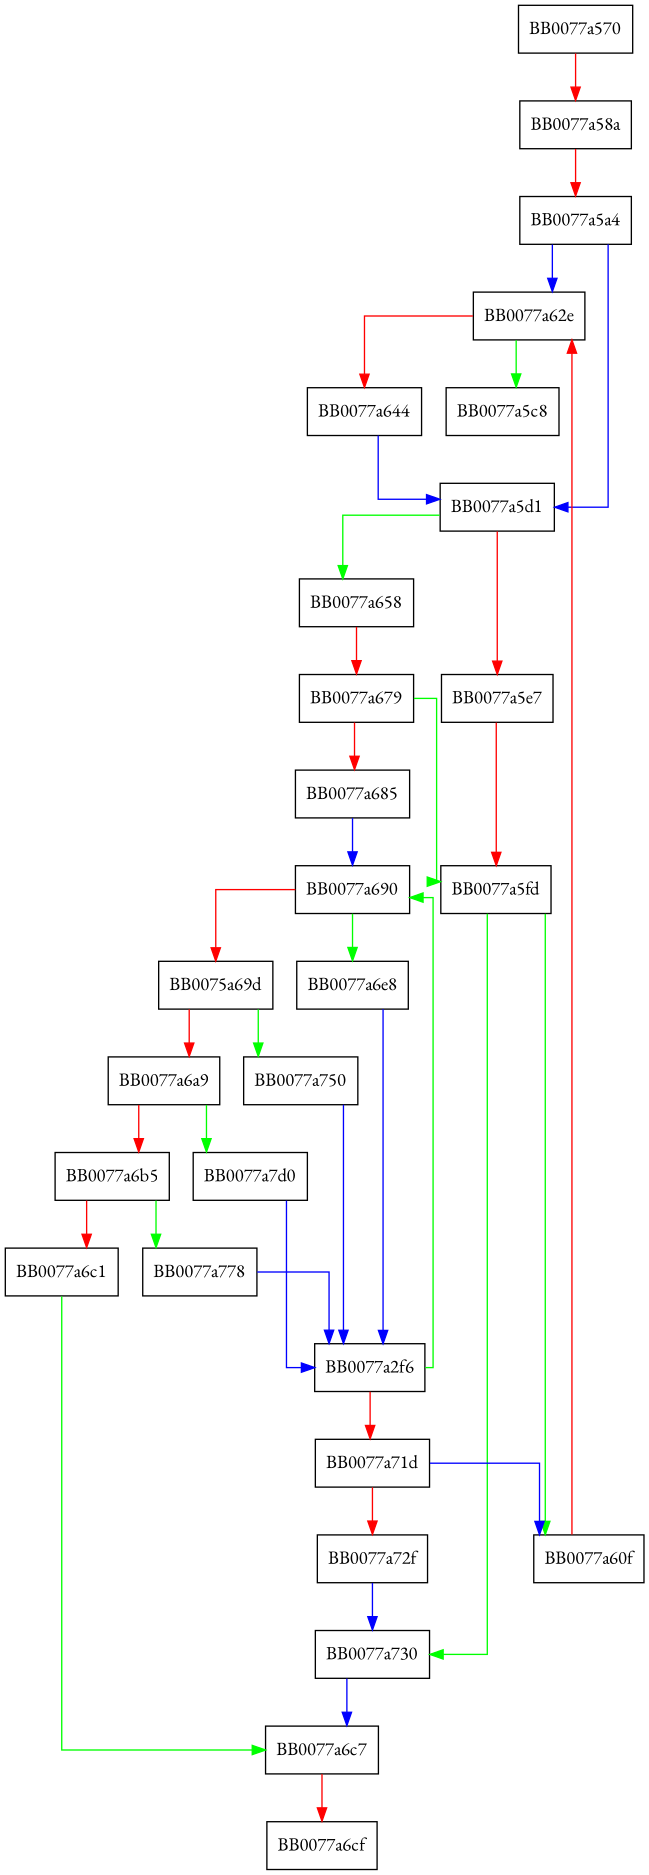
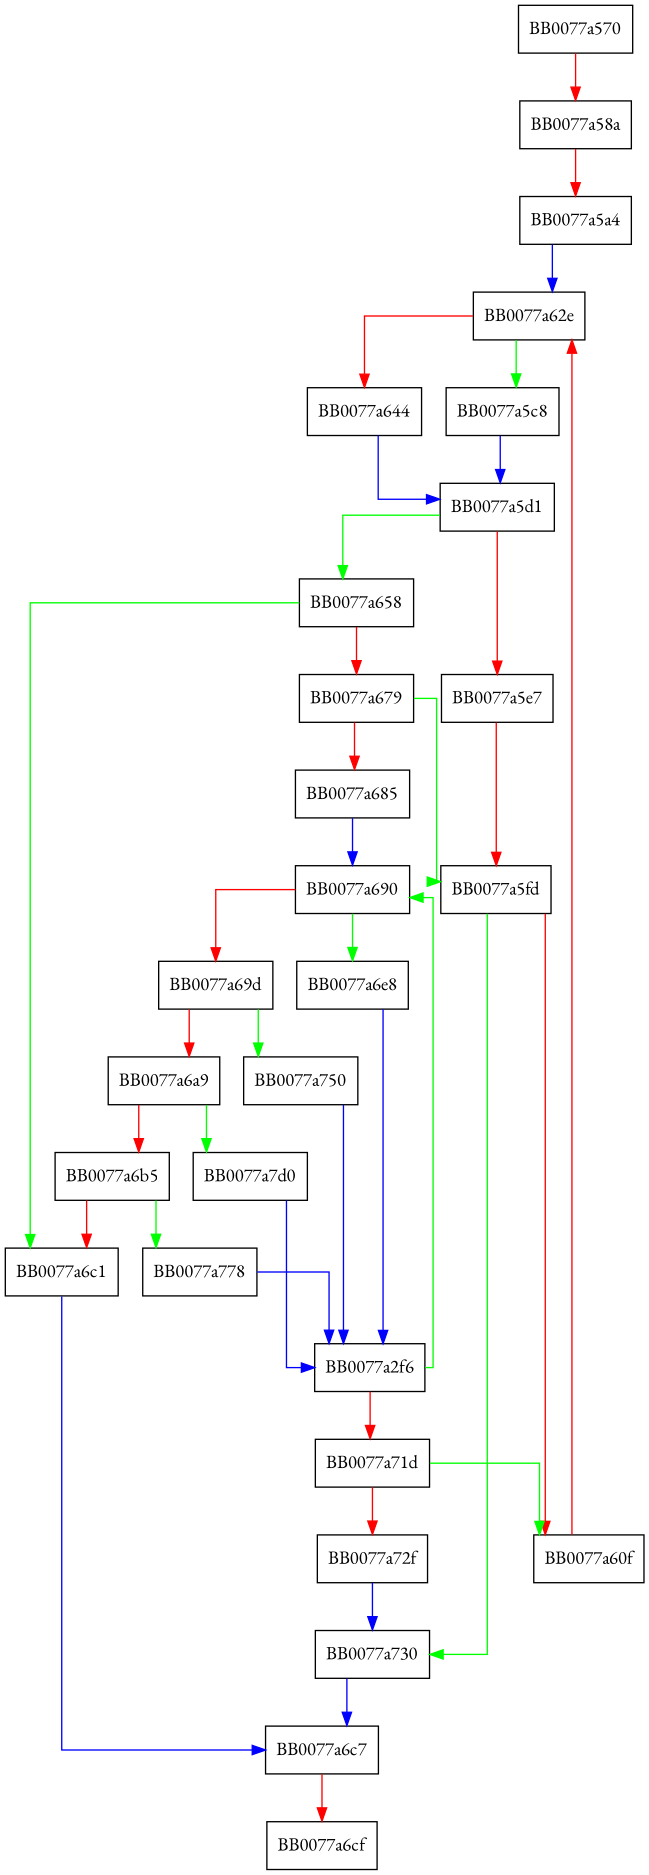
edge "BB0077a5a4" -> "BB0077a5d1": now "BB0077a5c8" -> "BB0077a5d1"
edge "BB0077a658" -> "BB0077a6c1": added
node "BB0075a69d": label "BB0075a69d" -> "BB0077a69d"
edge "BB0077a5fd" -> "BB0077a60f": color green -> red
edge "BB0077a71d" -> "BB0077a60f": color blue -> green
edge "BB0077a6c1" -> "BB0077a6c7": color green -> blue
